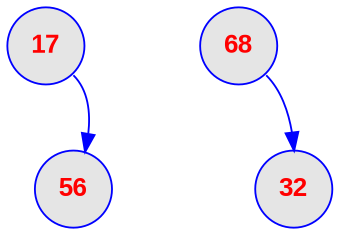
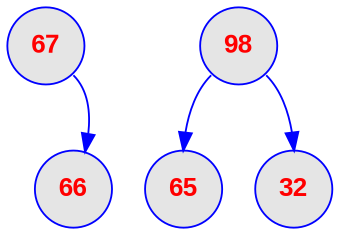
node "17": label "17" -> "67"
node "68": label "68" -> "98"
node "56": label "56" -> "66"
node "65": added
